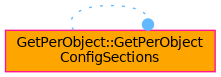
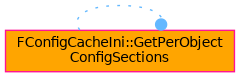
node "GetPerObject::GetPerObject ConfigSections": label "GetPerObject::GetPerObject ConfigSections" -> "FConfigCacheIni::GetPerObject ConfigSections"
